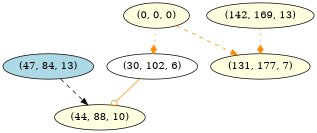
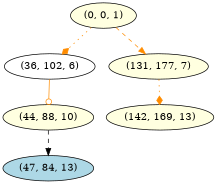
node "(0, 0, 0)": label "(0, 0, 0)" -> "(0, 0, 1)"
edge "(142, 169, 13)" -> "(131, 177, 7)": reversed
node "(30, 102, 6)": label "(30, 102, 6)" -> "(36, 102, 6)"
edge "(47, 84, 13)" -> "(44, 88, 10)": reversed
